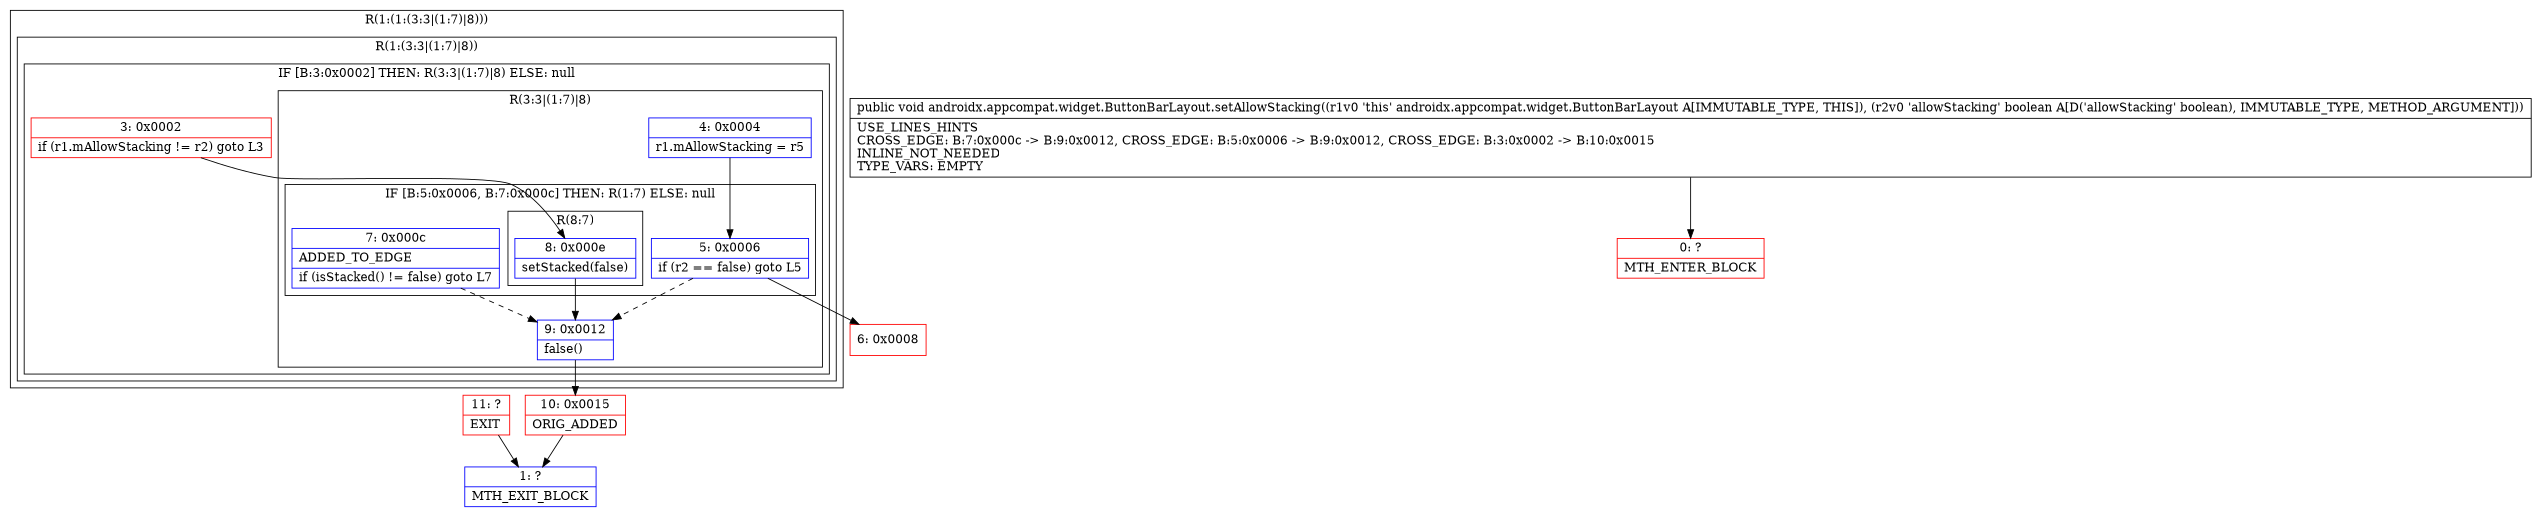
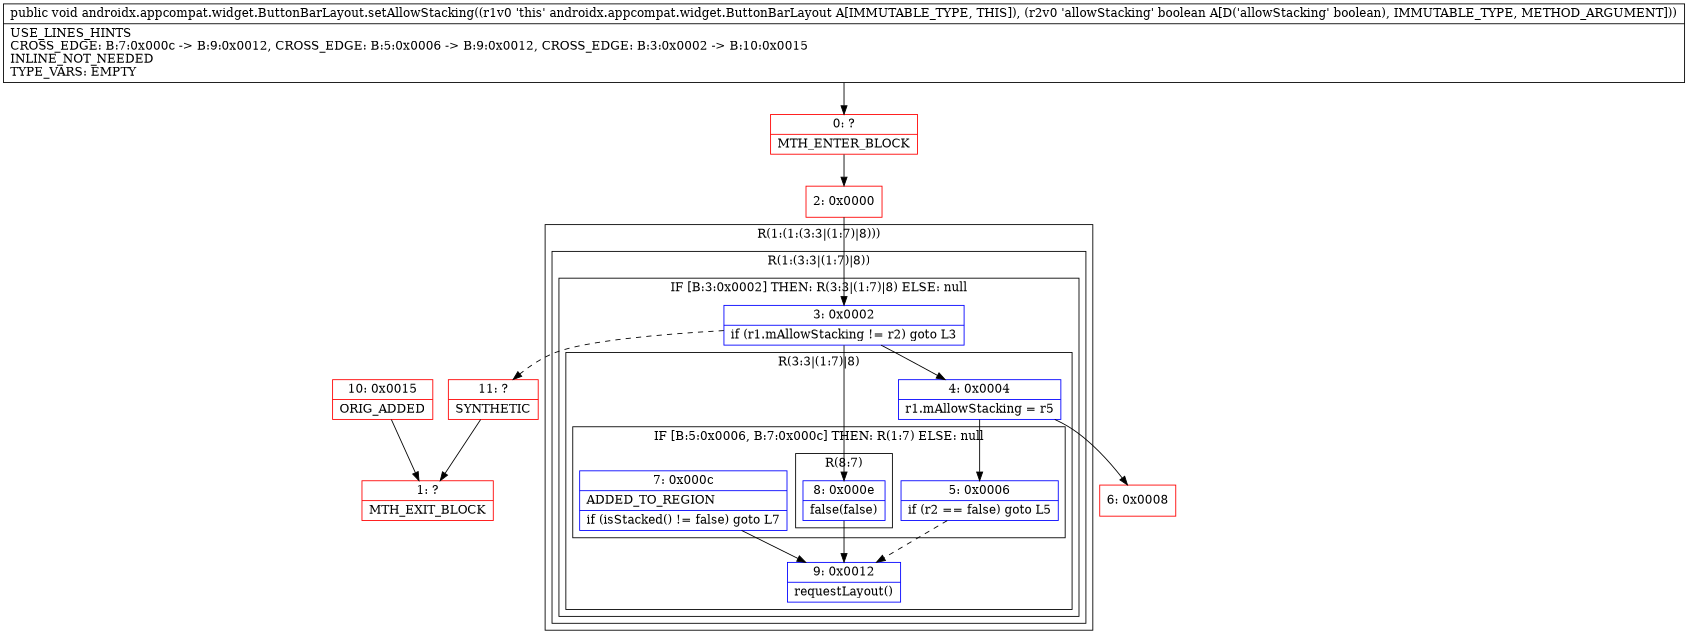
node "3: 0x0002": color red -> blue
node "2: 0x0000": added
node "7: 0x000c": text "ADDED_TO_EDGE" -> "ADDED_TO_REGION"
node "8: 0x000e": text "setStacked(false)" -> "false(false)"
edge "5: 0x0006" -> "6: 0x0008": now "4: 0x0004" -> "6: 0x0008"
edge "7: 0x000c" -> "9: 0x0012": style dashed -> solid
edge "3: 0x0002" -> "11: ?": added
node "9: 0x0012": text "false()" -> "requestLayout()"
edge "3: 0x0002" -> "4: 0x0004": added
edge "9: 0x0012" -> "10: 0x0015": removed
node "11: ?": text "EXIT" -> "SYNTHETIC"
node "1: ?": color blue -> red
